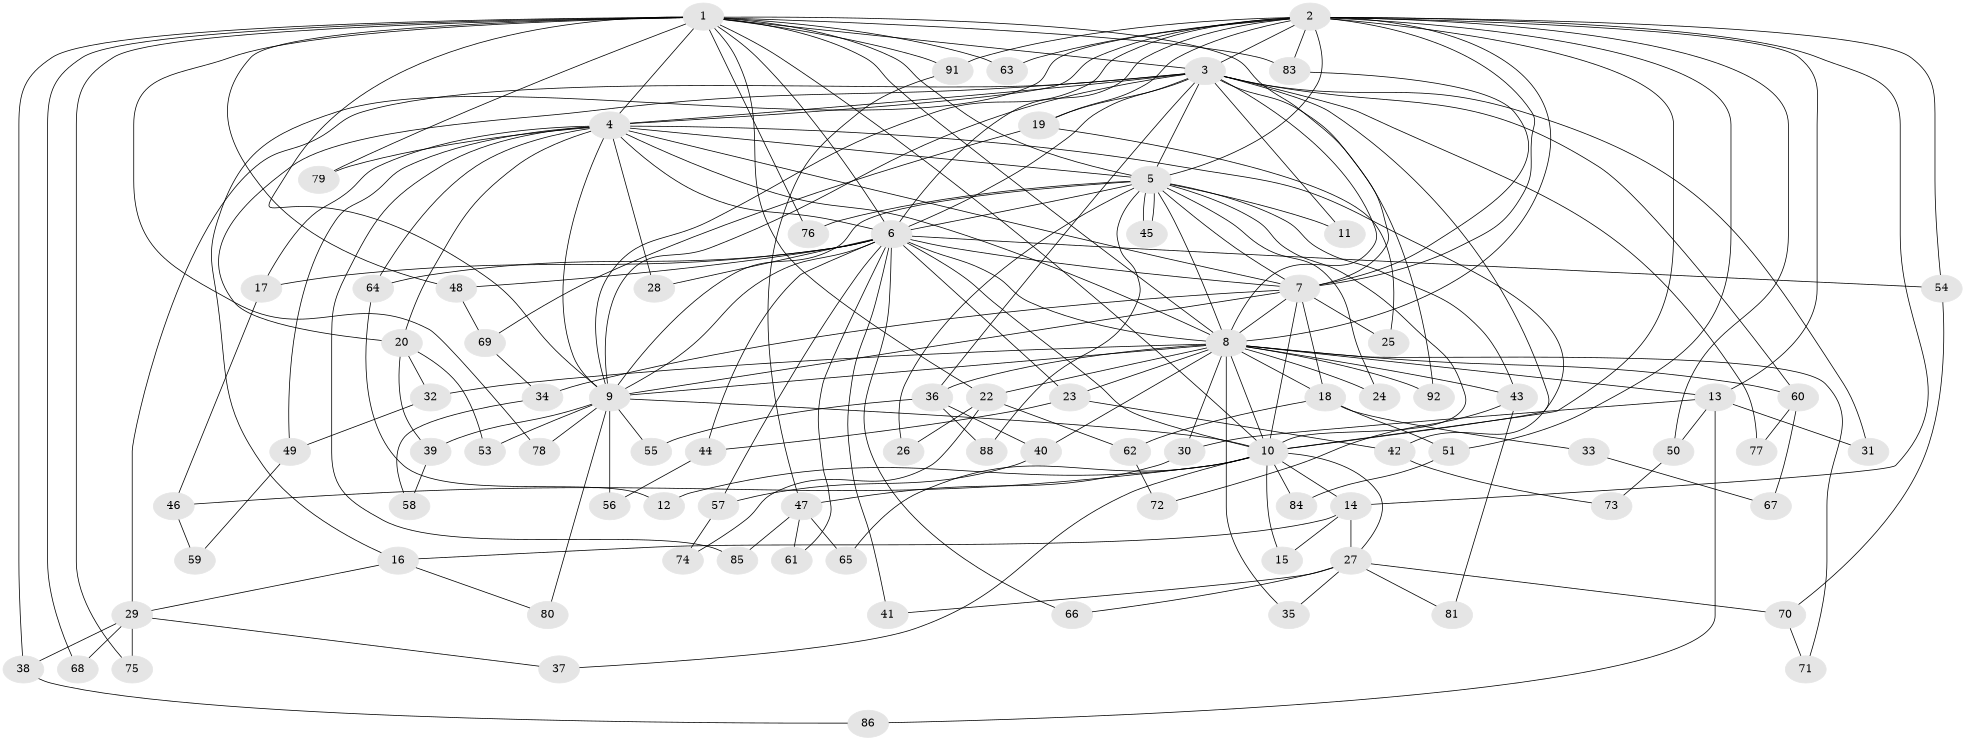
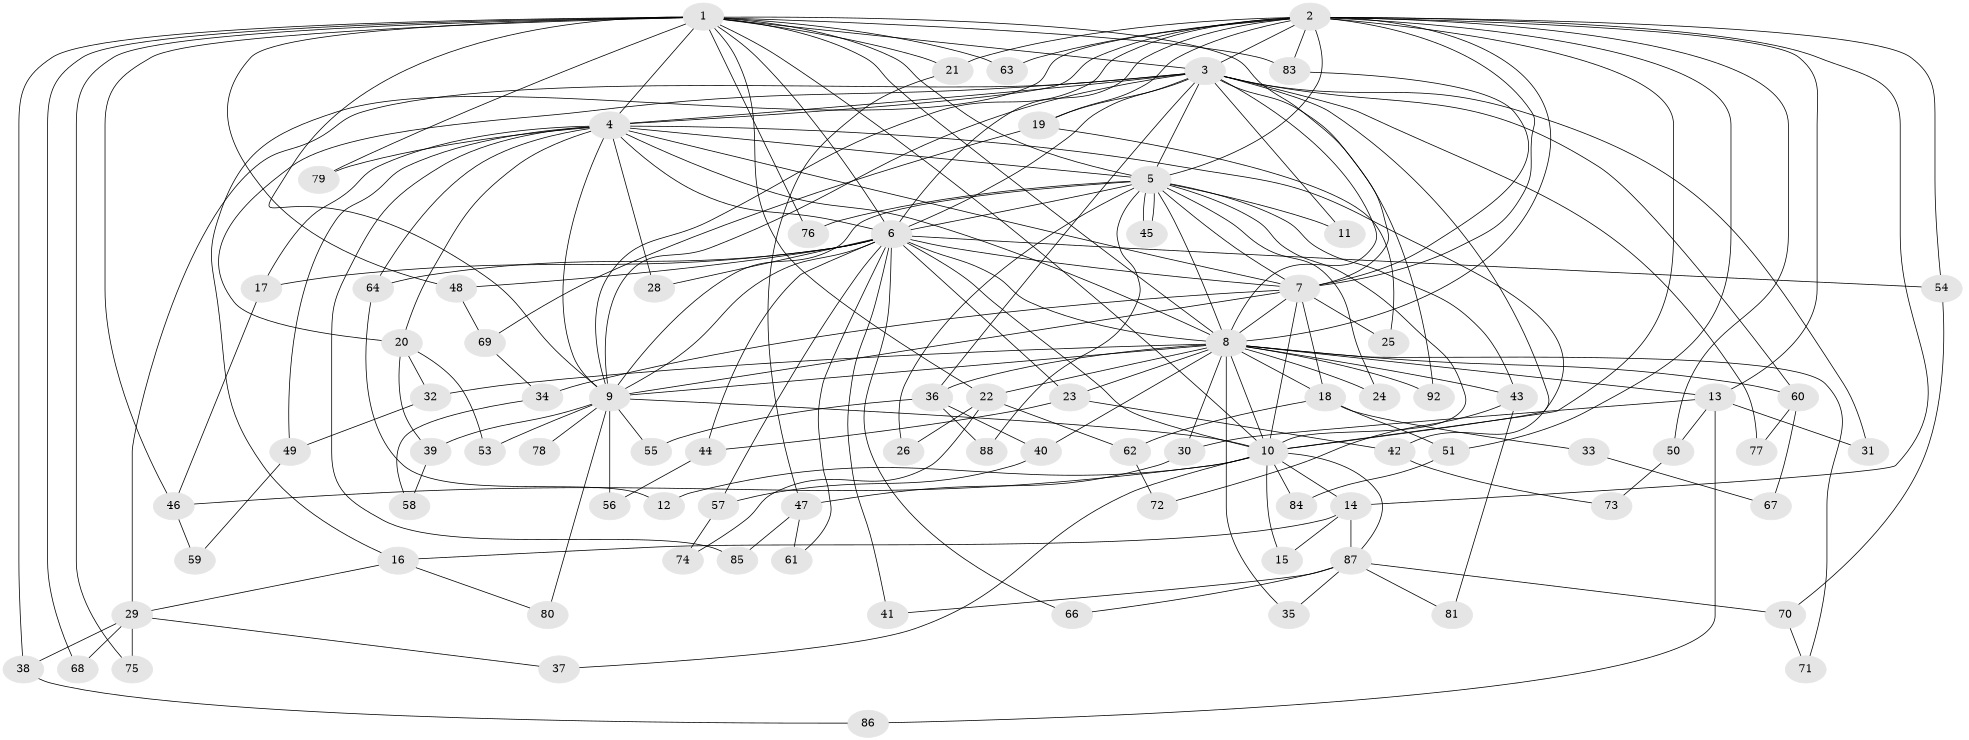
node "91": label "91" -> "21"
edge "1" -- "78": now "1" -- "46"
node "65": removed
node "27": label "27" -> "87"
